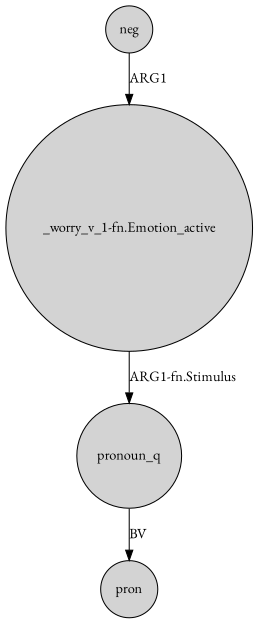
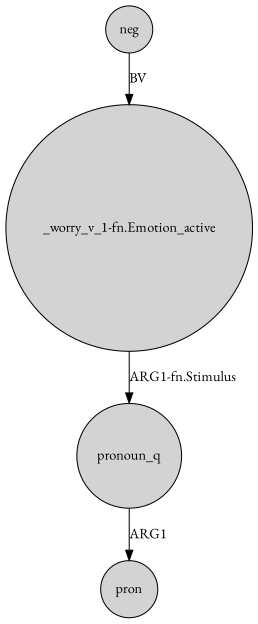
edge "neg" -> "_worry_v_1-fn.Emotion_active": label "ARG1" -> "BV"
edge "pronoun_q" -> "pron": label "BV" -> "ARG1"
